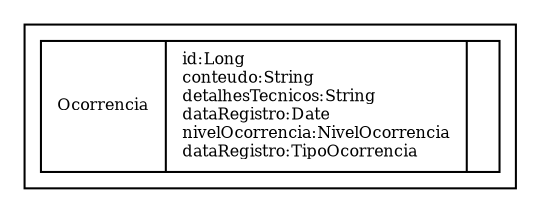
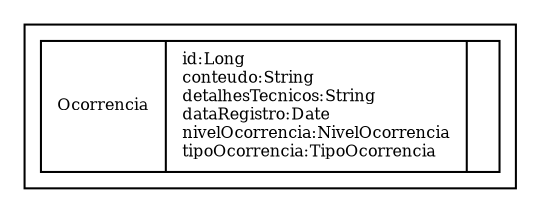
node "Ocorrencia": text "dataRegistro:TipoOcorrencia" -> "tipoOcorrencia:TipoOcorrencia"
